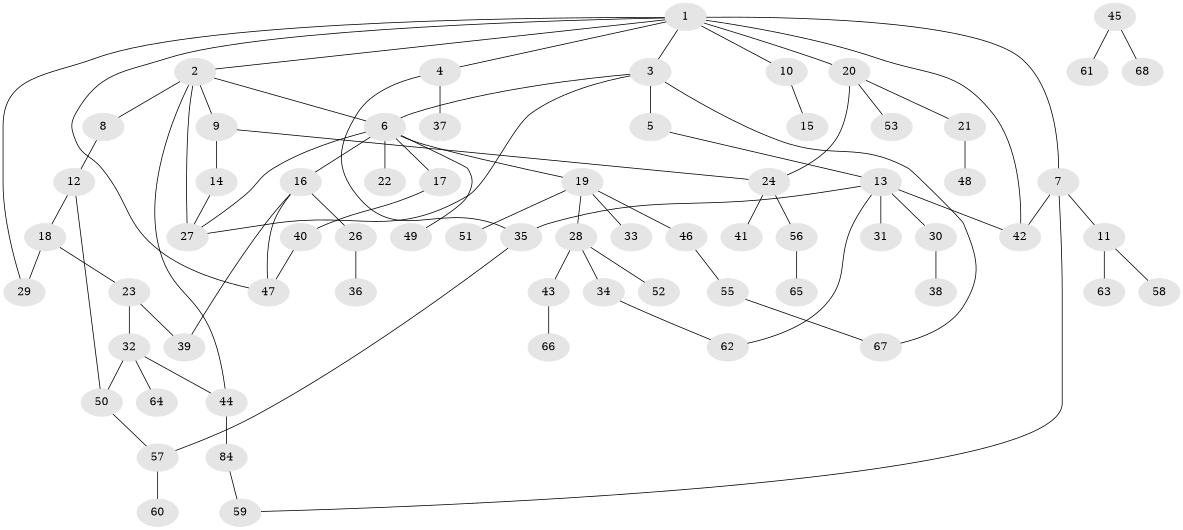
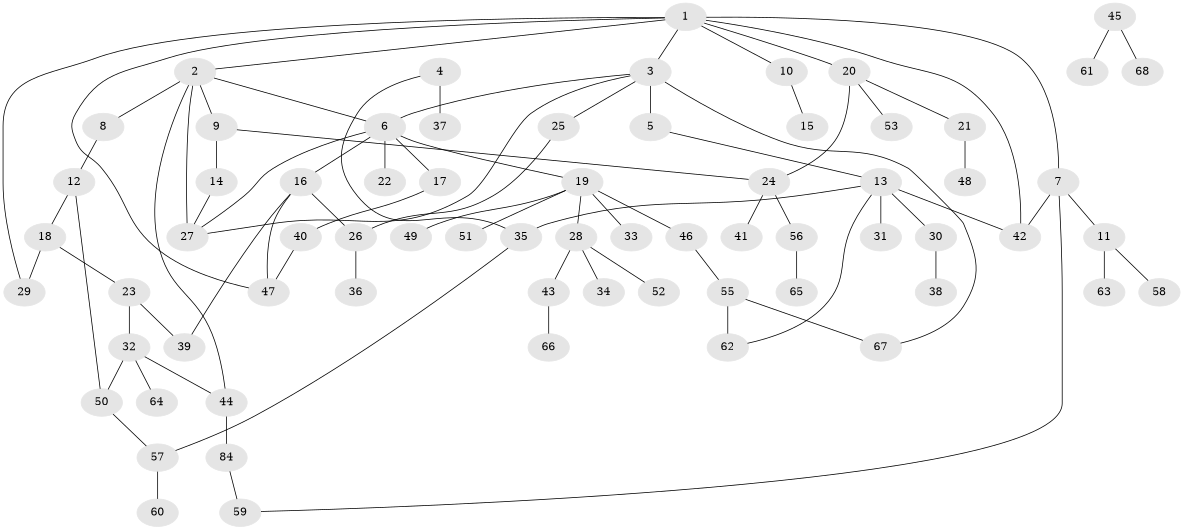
edge "1" -- "4": removed
node "25": added
edge "6" -- "49": now "19" -- "49"
edge "34" -- "62": now "55" -- "62"
